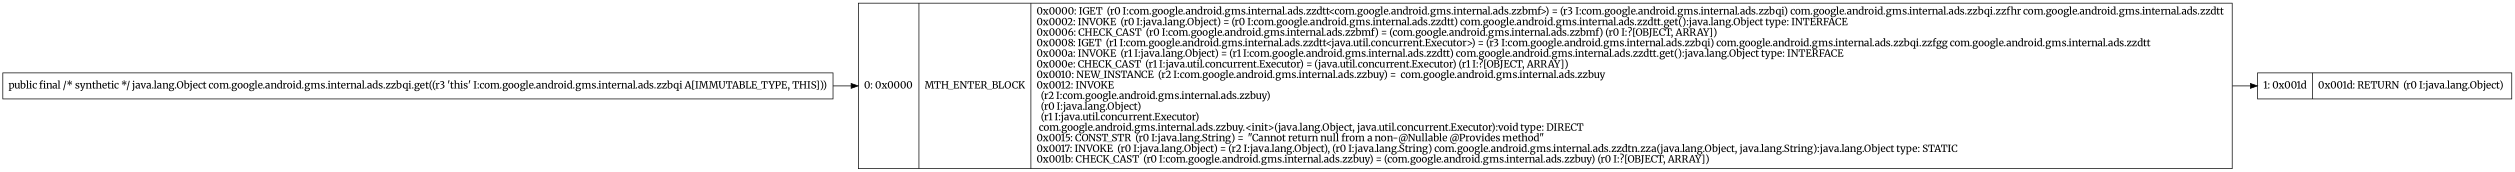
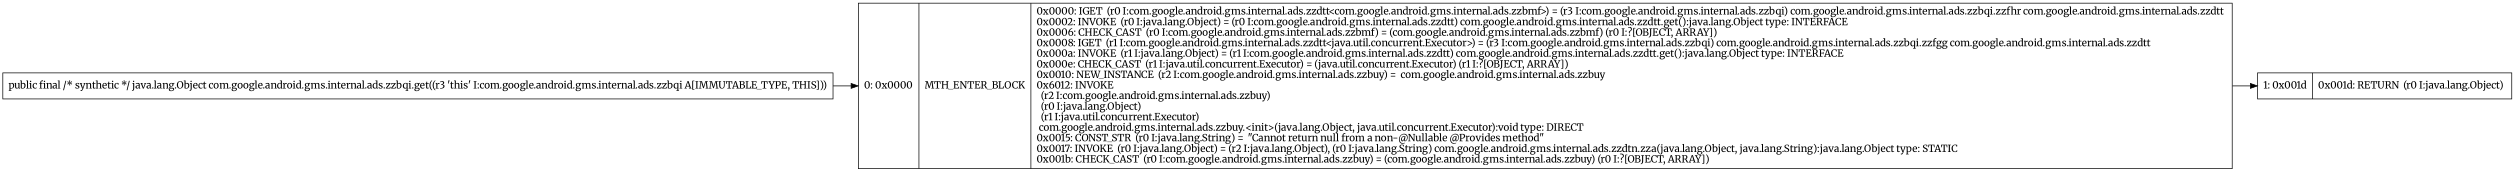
node "0: 0x0000": text "0x0012: INVOKE" -> "0x6012: INVOKE"
